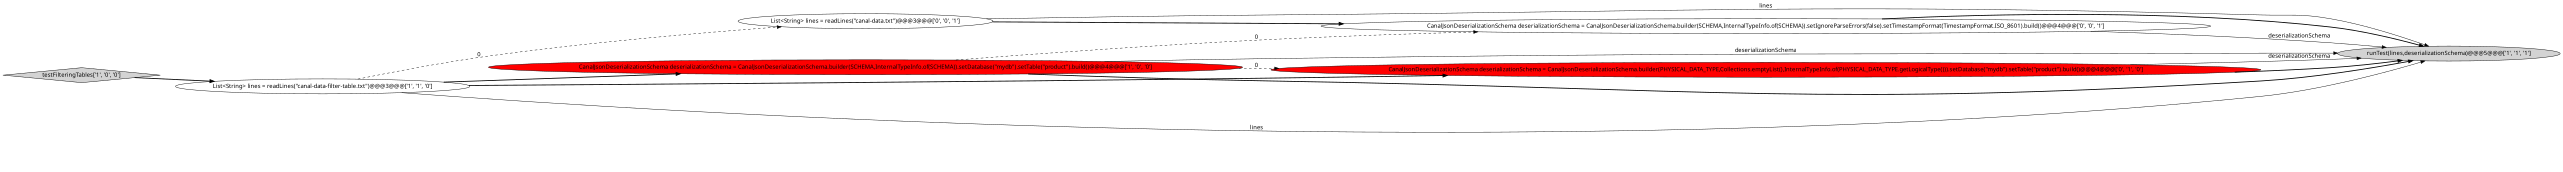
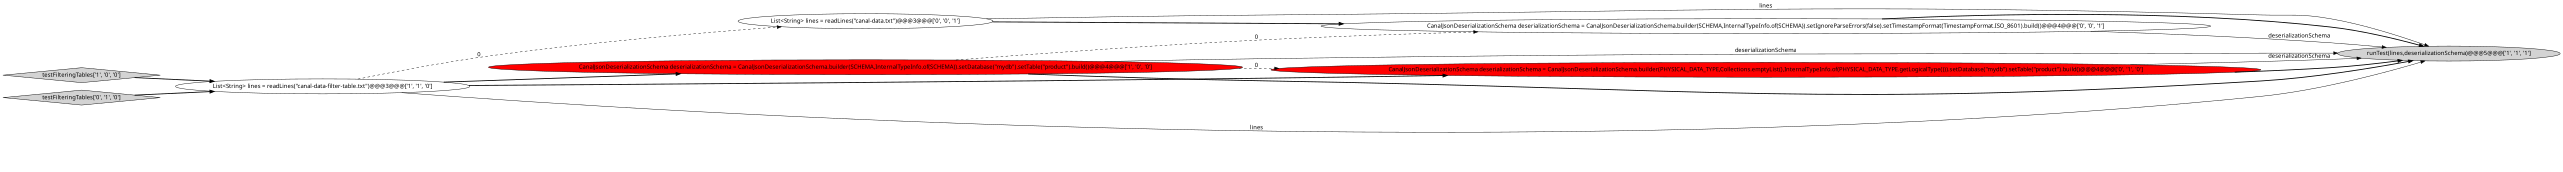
node "testFilteringTables['0', '1', '0']": added
